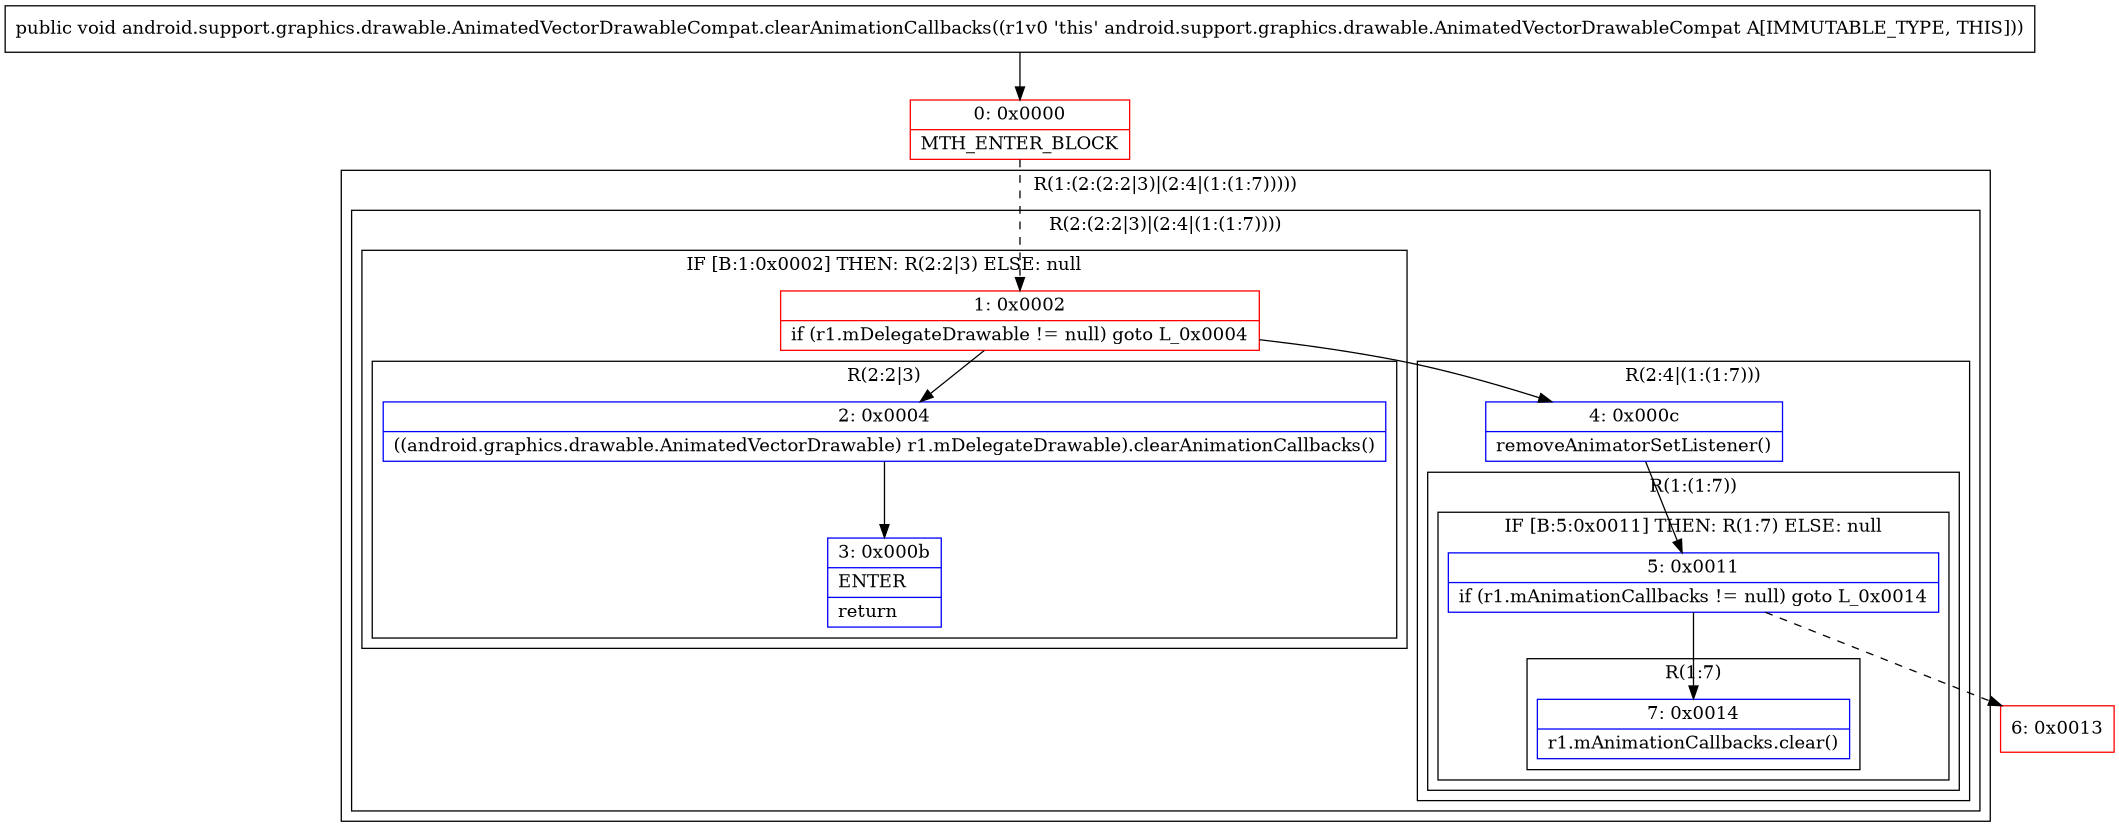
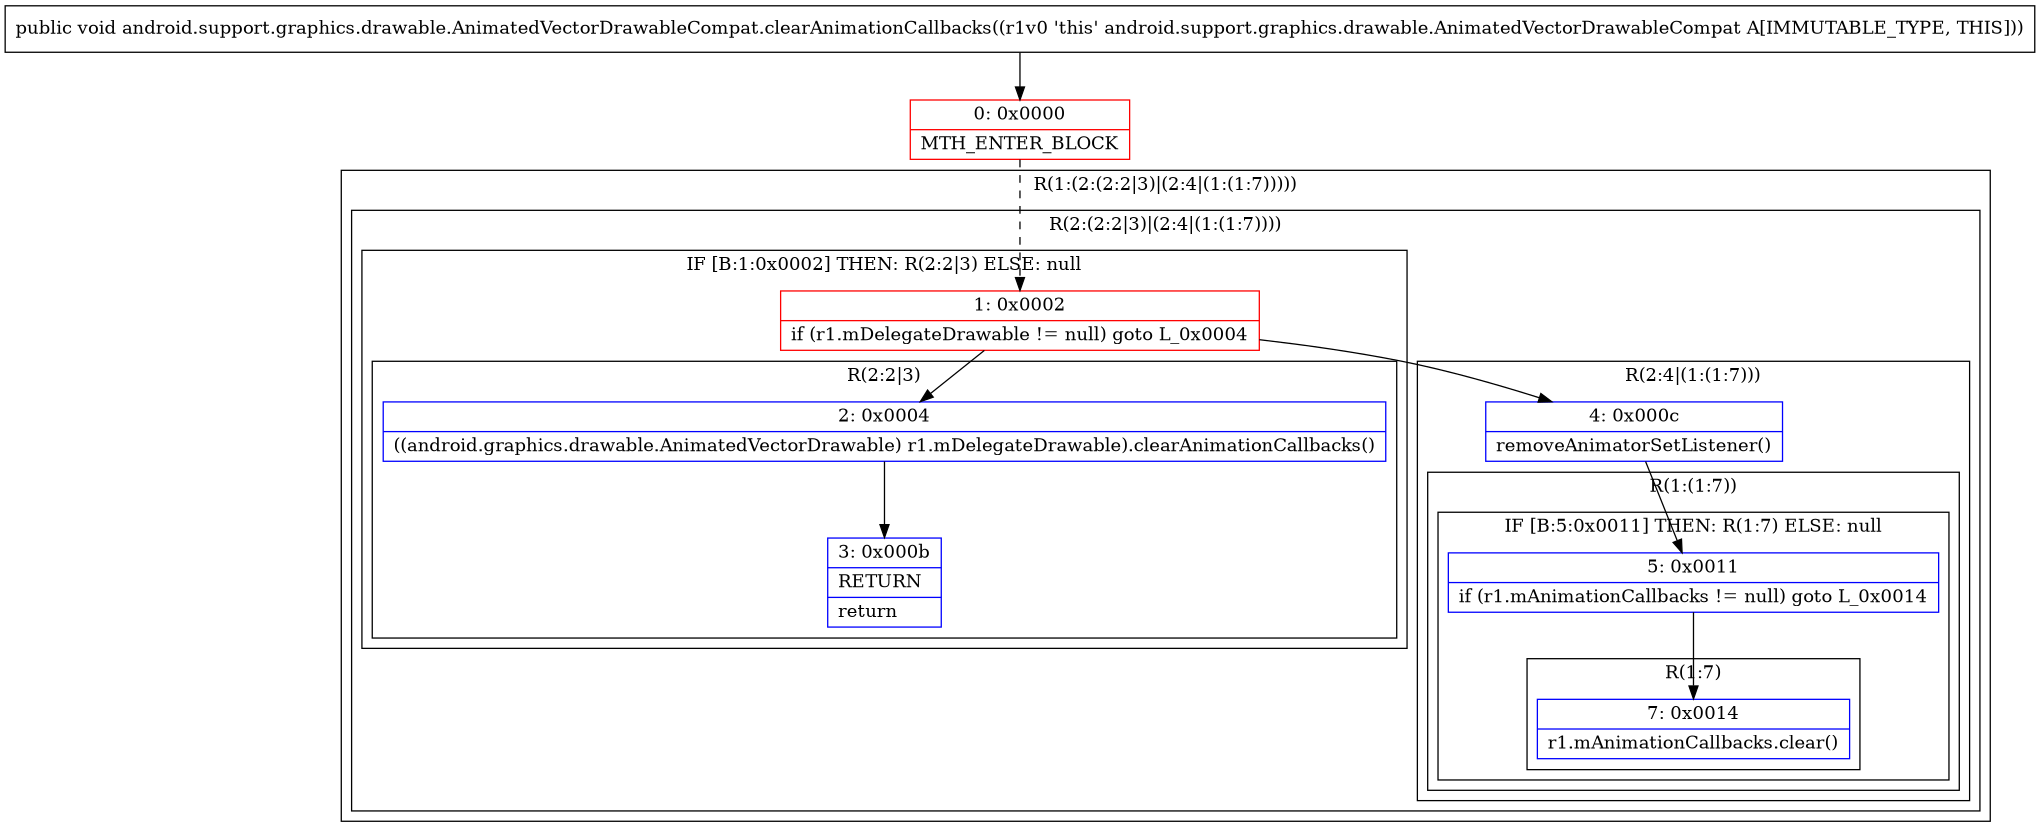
node "3: 0x000b": text "ENTER" -> "RETURN"
node "6: 0x0013": removed
